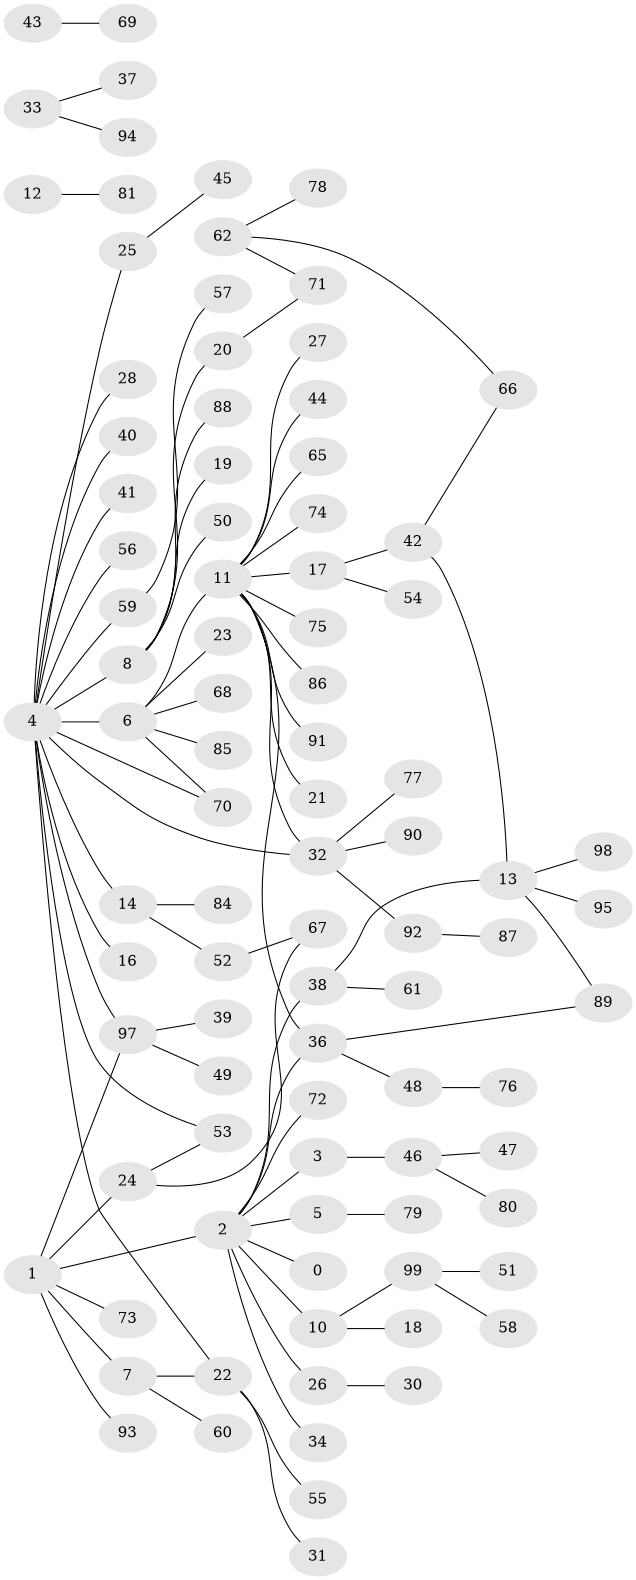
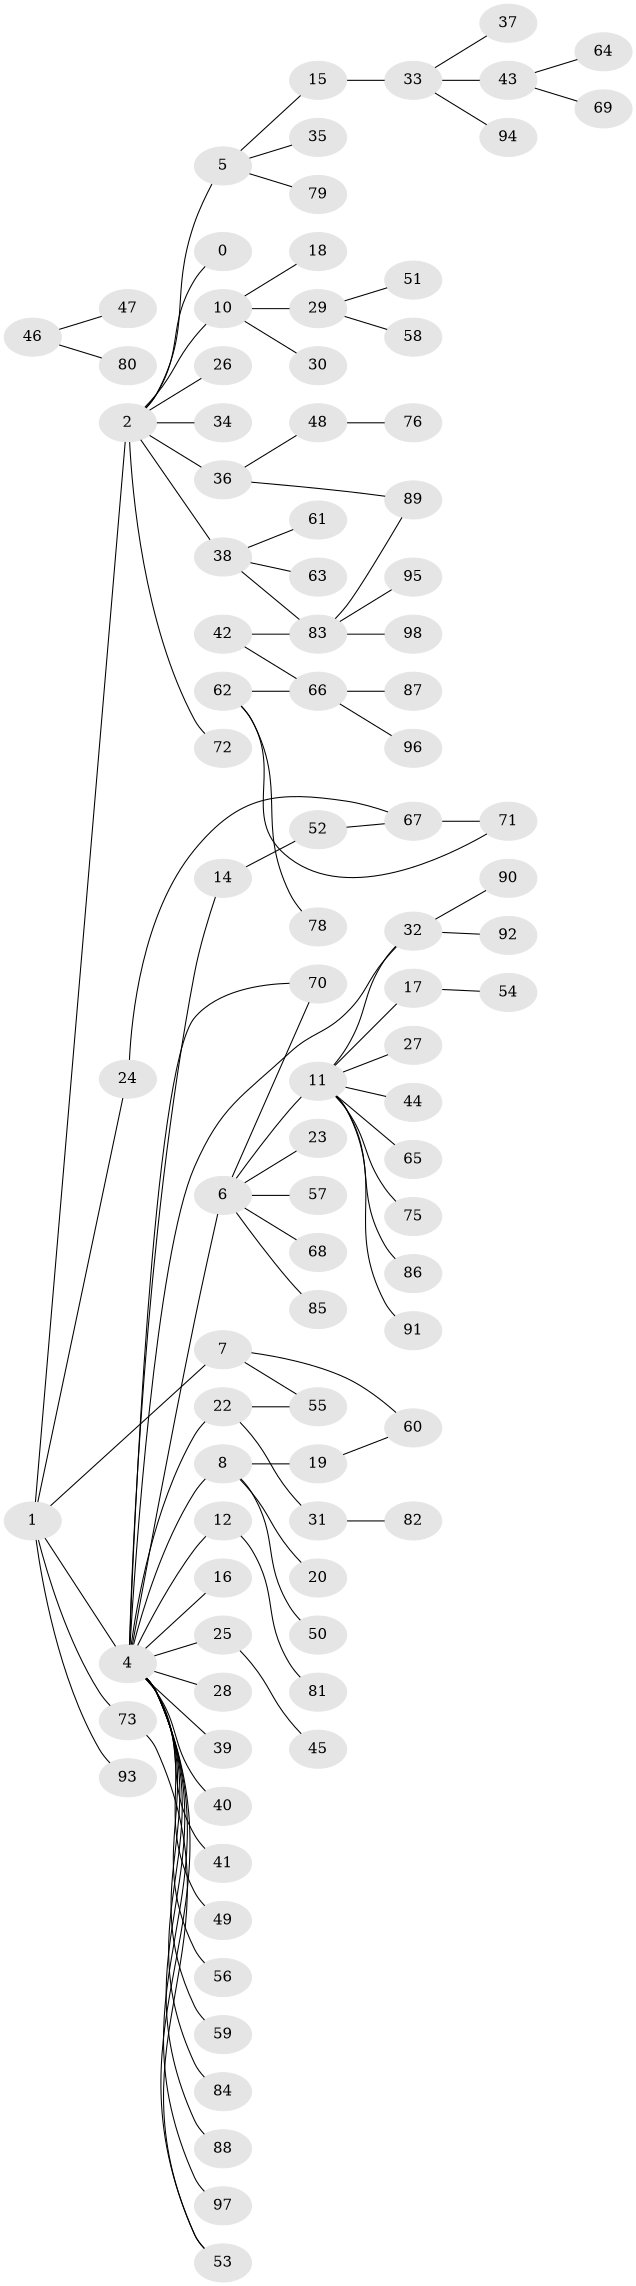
node "64": added
node "15": added
edge "33" -- "43": added
node "35": added
edge "71" -- "20": now "71" -- "67"
edge "57" -- "59": now "57" -- "6"
node "74": removed
edge "88" -- "8": now "88" -- "4"
edge "42" -- "17": removed
node "63": added
node "96": added
node "77": removed
node "21": removed
edge "11" -- "36": removed
node "13": label "13" -> "83"
edge "14" -- "84": now "4" -- "84"
edge "92" -- "87": now "66" -- "87"
edge "39" -- "97": now "39" -- "4"
edge "97" -- "49": now "4" -- "49"
edge "53" -- "24": now "53" -- "73"
node "3": removed
edge "97" -- "1": now "4" -- "1"
node "99": label "99" -> "29"
edge "7" -- "22": now "7" -- "55"
edge "26" -- "30": now "10" -- "30"
edge "60" -- "19": added
node "82": added
edge "12" -- "4": added
